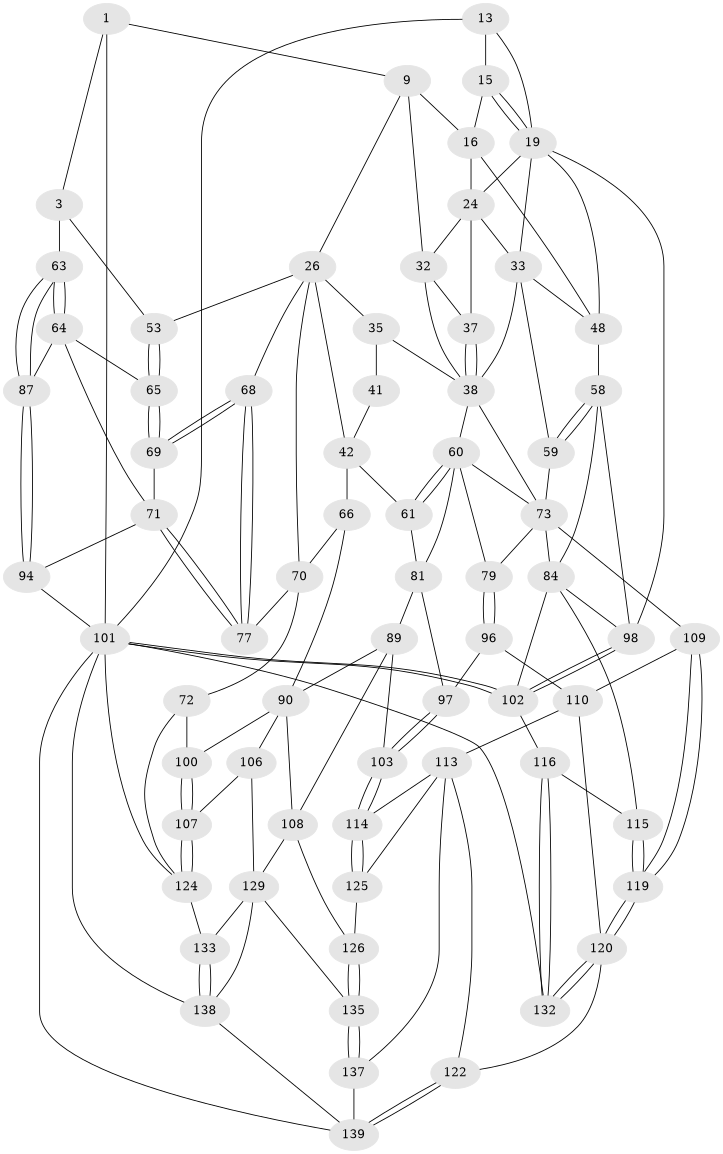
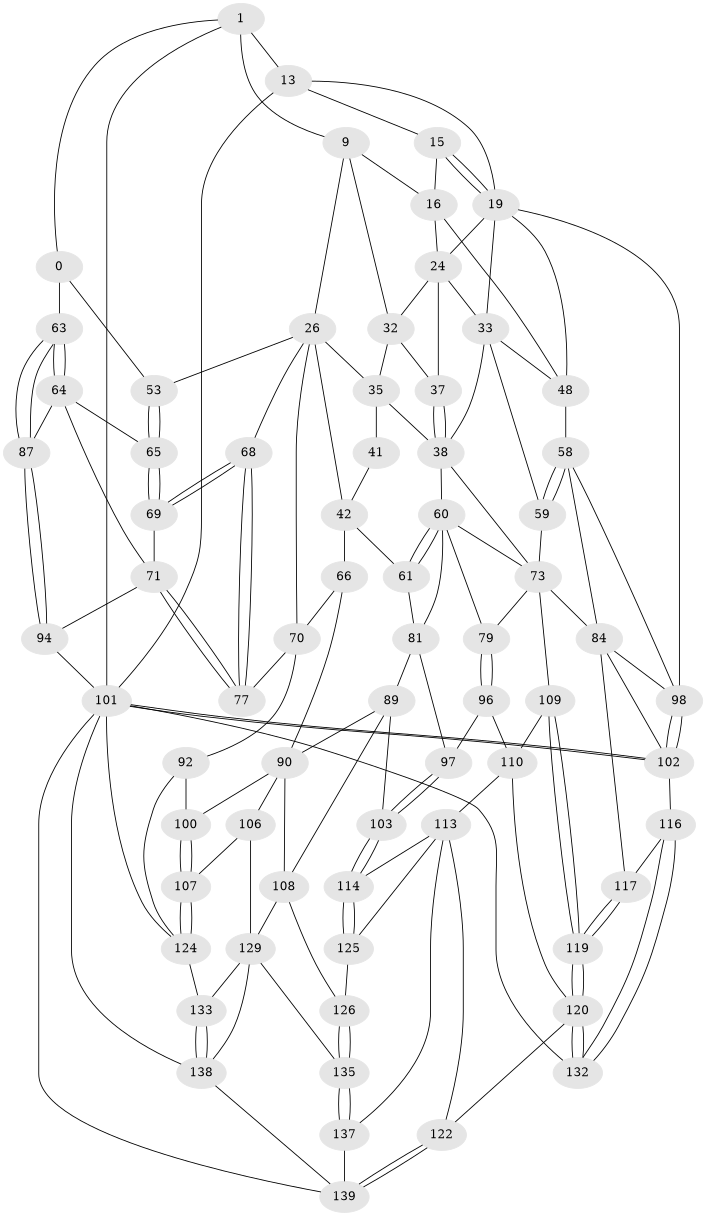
edge "1" -- "13": added
node "3": label "3" -> "0"
edge "32" -- "38": now "32" -- "35"
node "72": label "72" -> "92"
node "115": label "115" -> "117"
